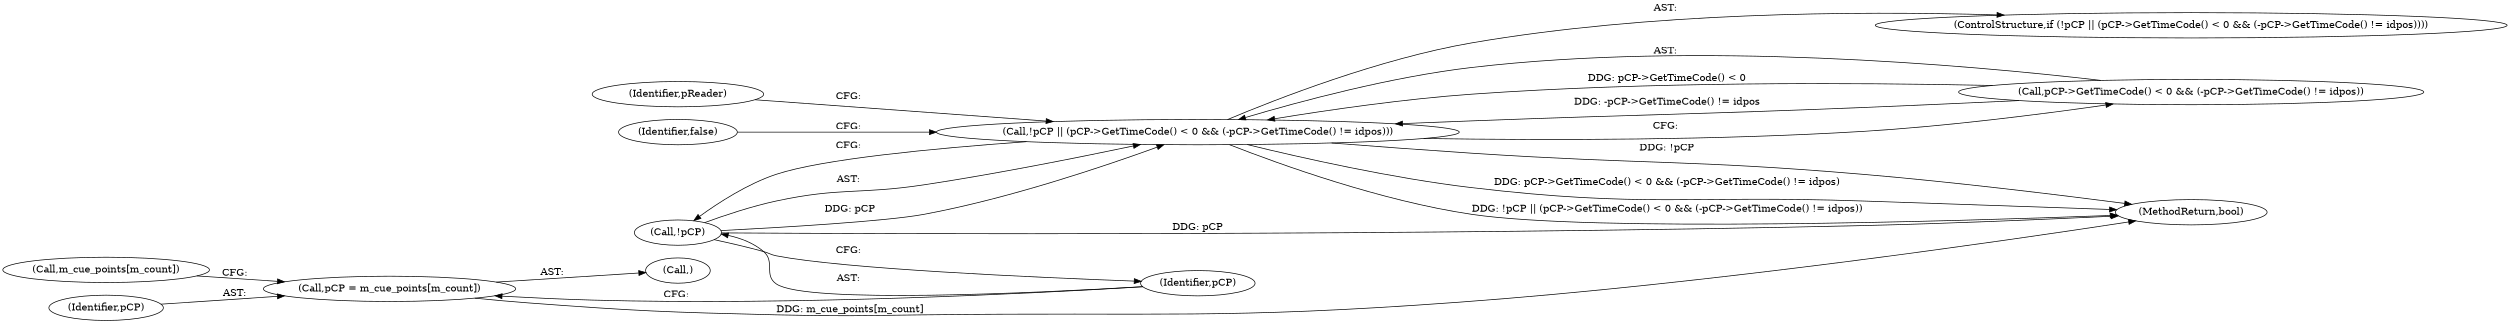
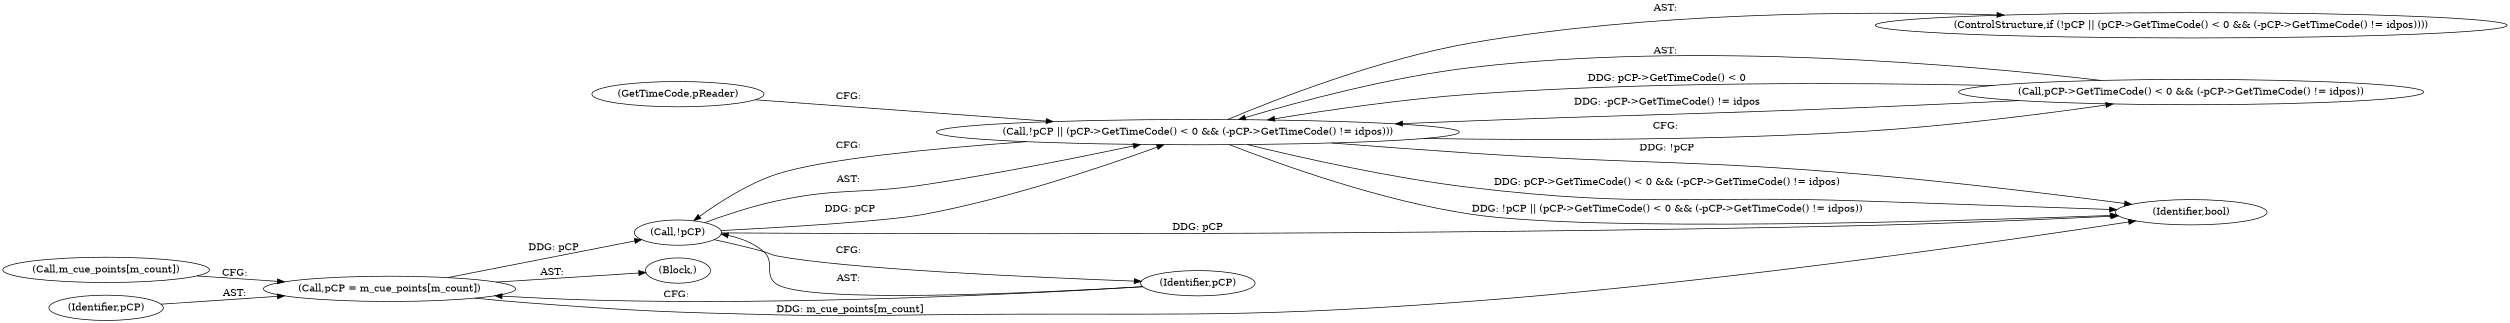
node "(Identifier,pReader)": label "(Identifier,pReader)" -> "(GetTimeCode,pReader)"
node "(Identifier,false)": removed
node "(MethodReturn,bool)": label "(MethodReturn,bool)" -> "(Identifier,bool)"
edge "(Call,pCP = m_cue_points[m_count])" -> "(Call,!pCP)": added, label "DDG: pCP"
node "(Call,)": label "(Call,)" -> "(Block,)"
